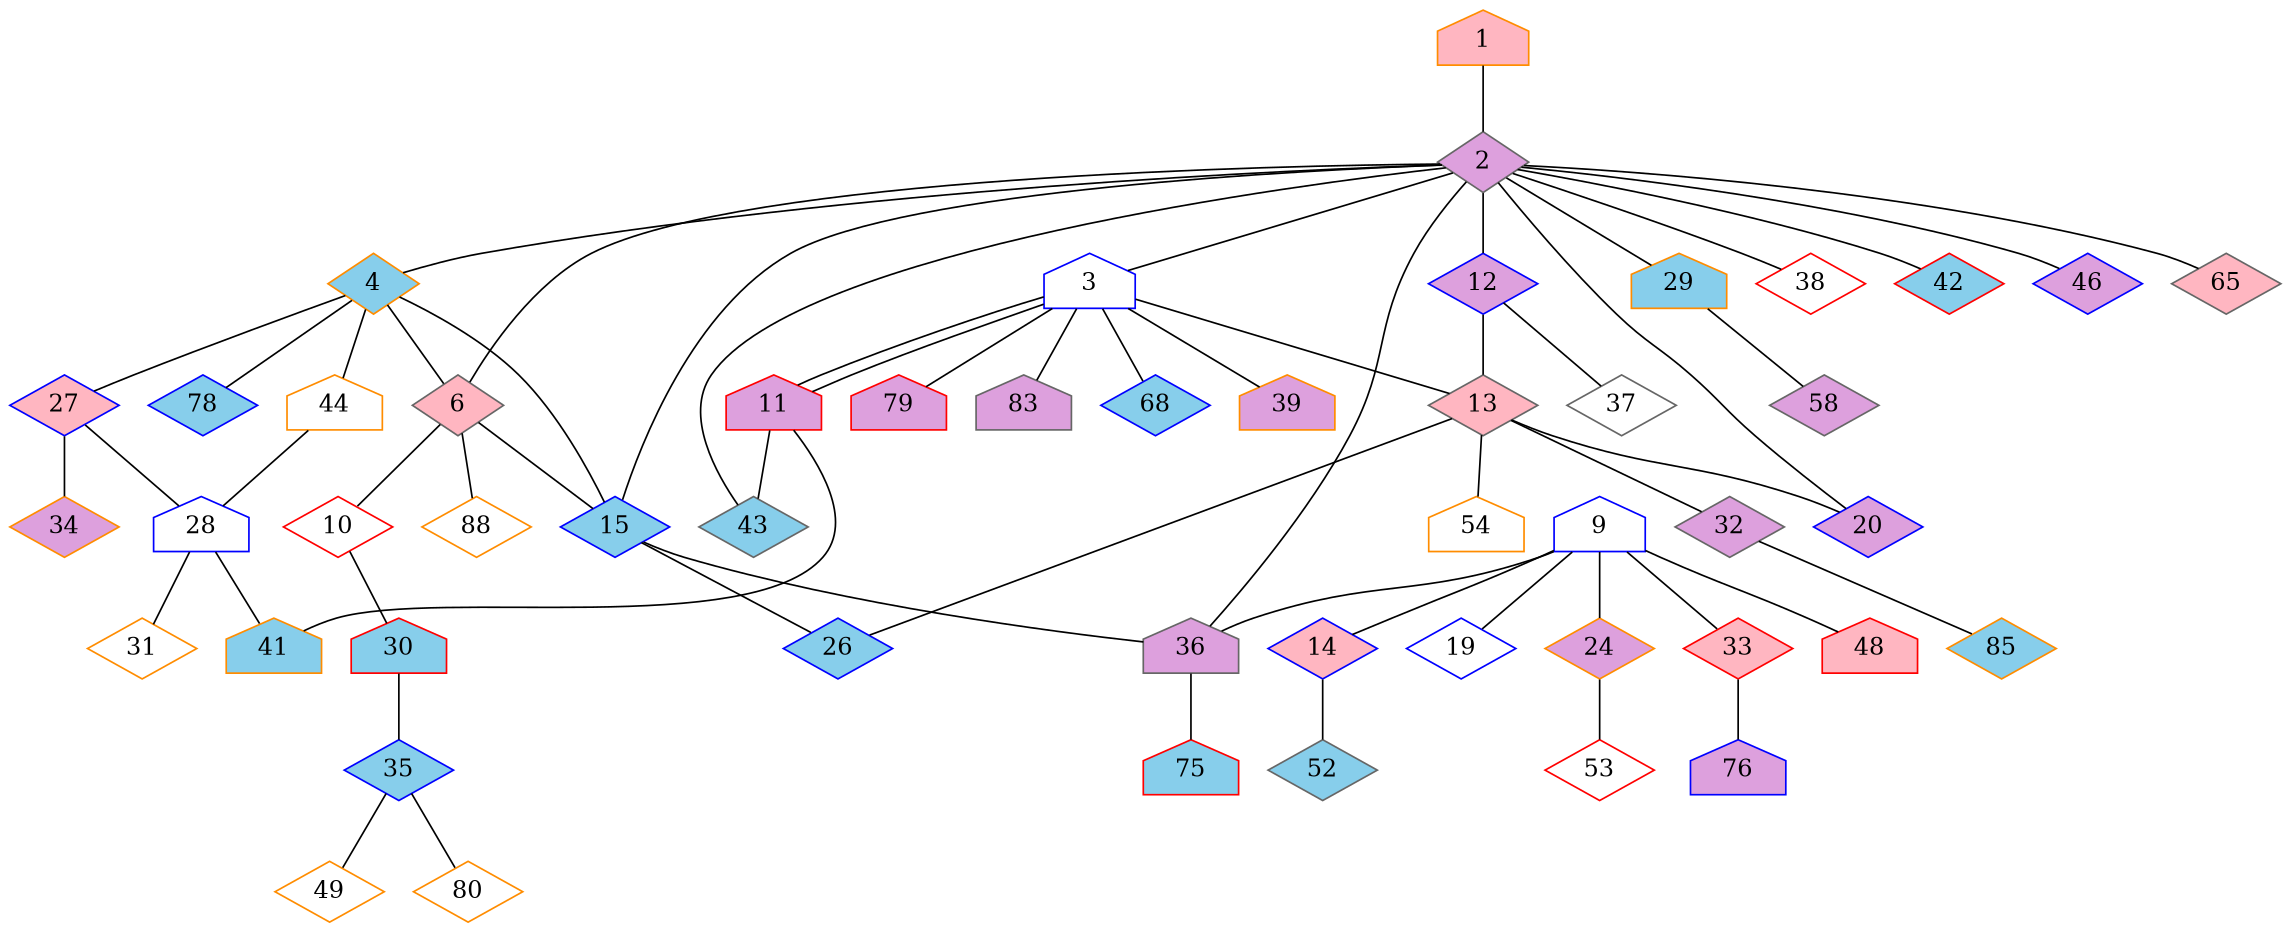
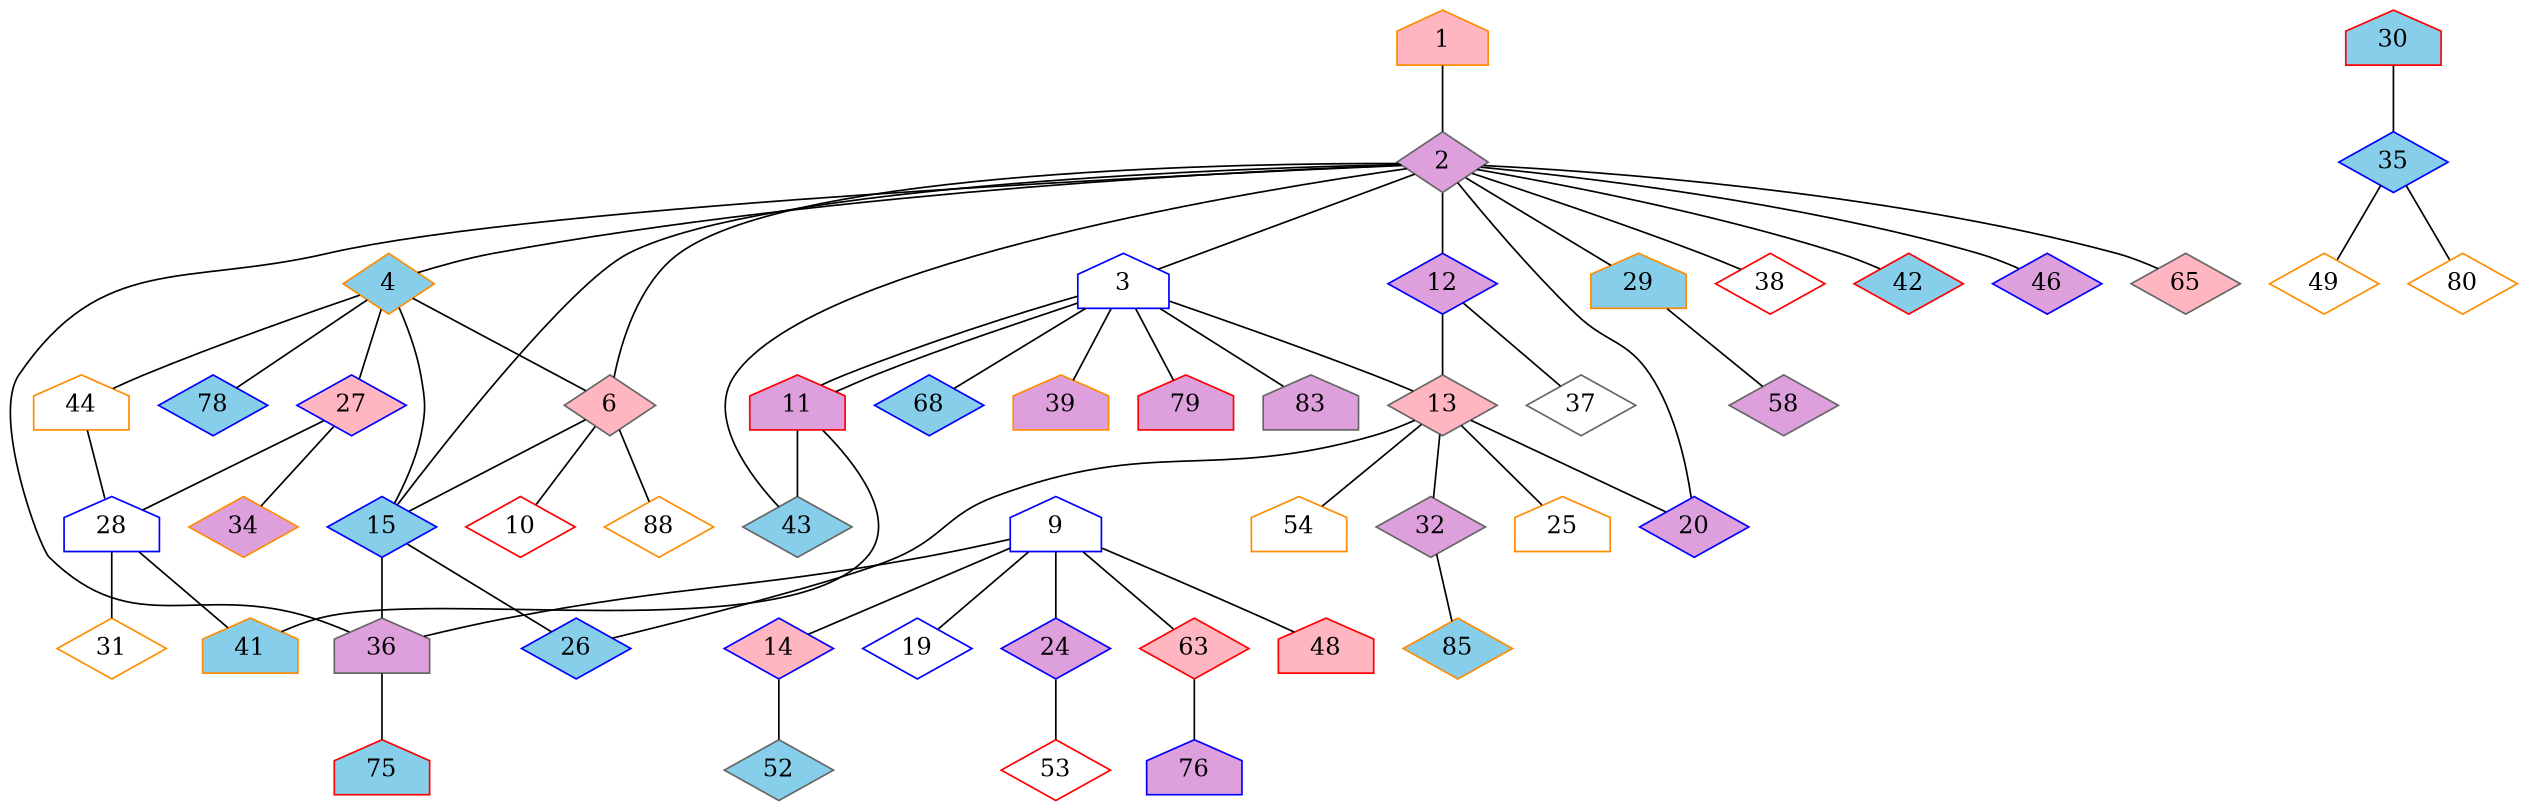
node "25": added
edge "10" -- "30": removed
node "24": color darkorange -> blue
node "33": label "33" -> "63"
